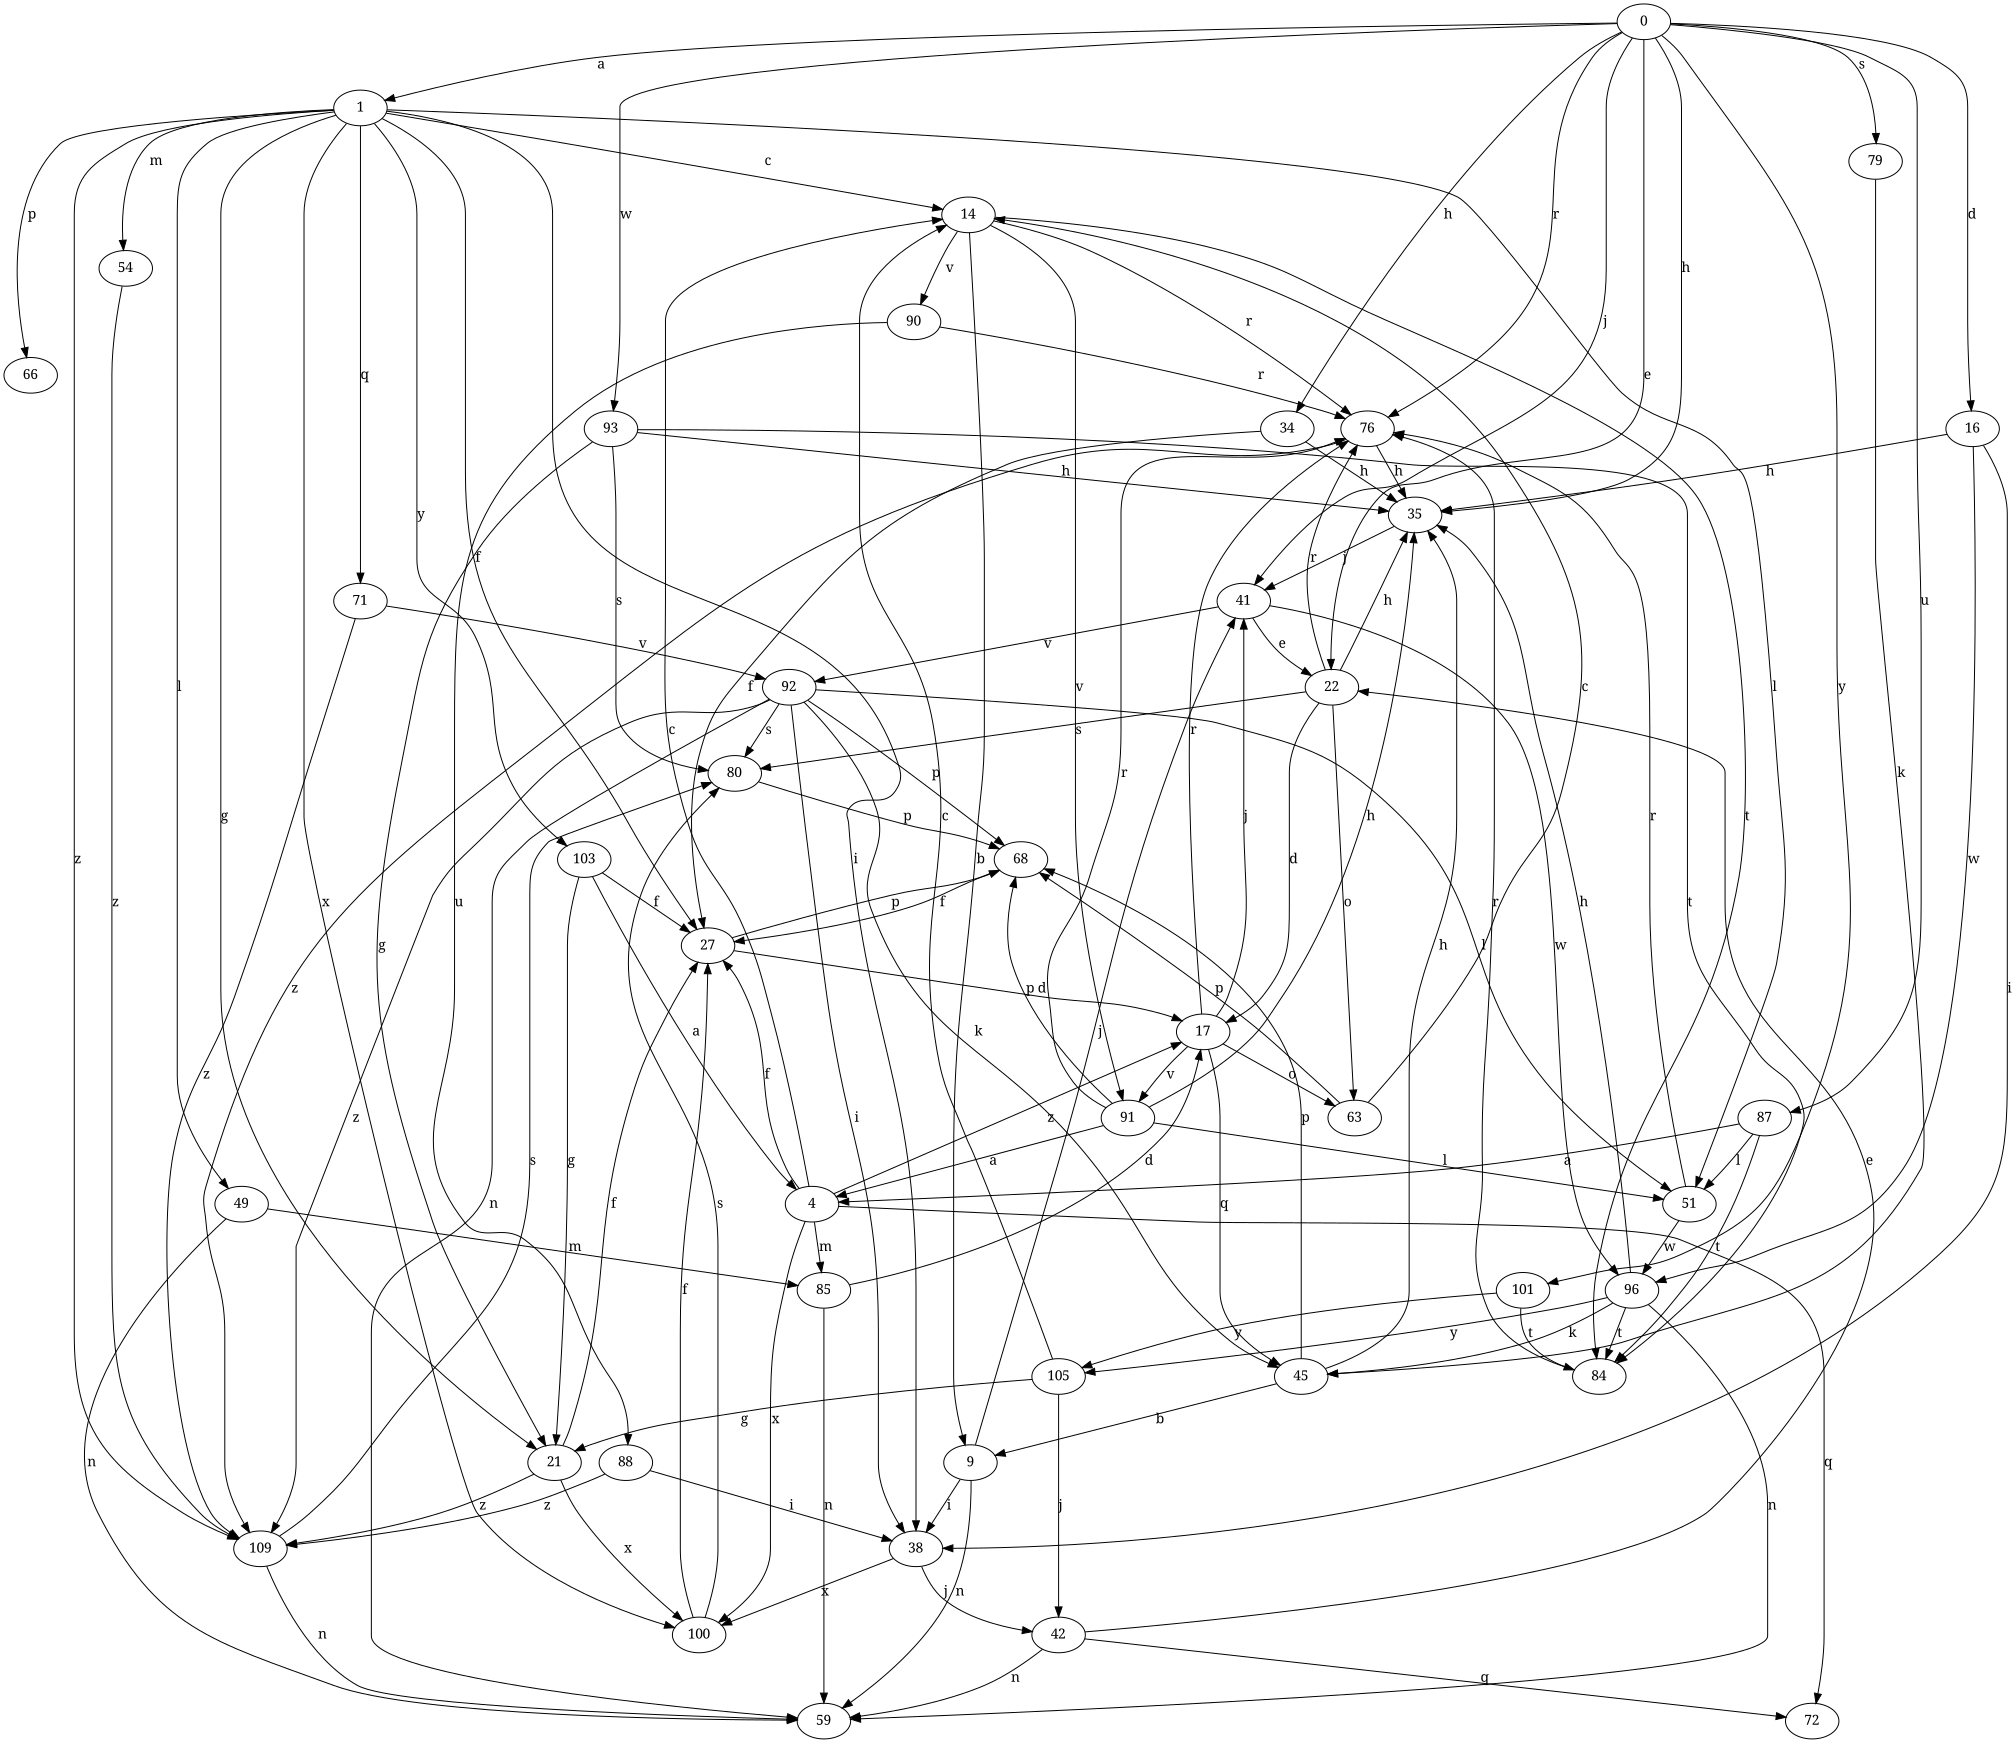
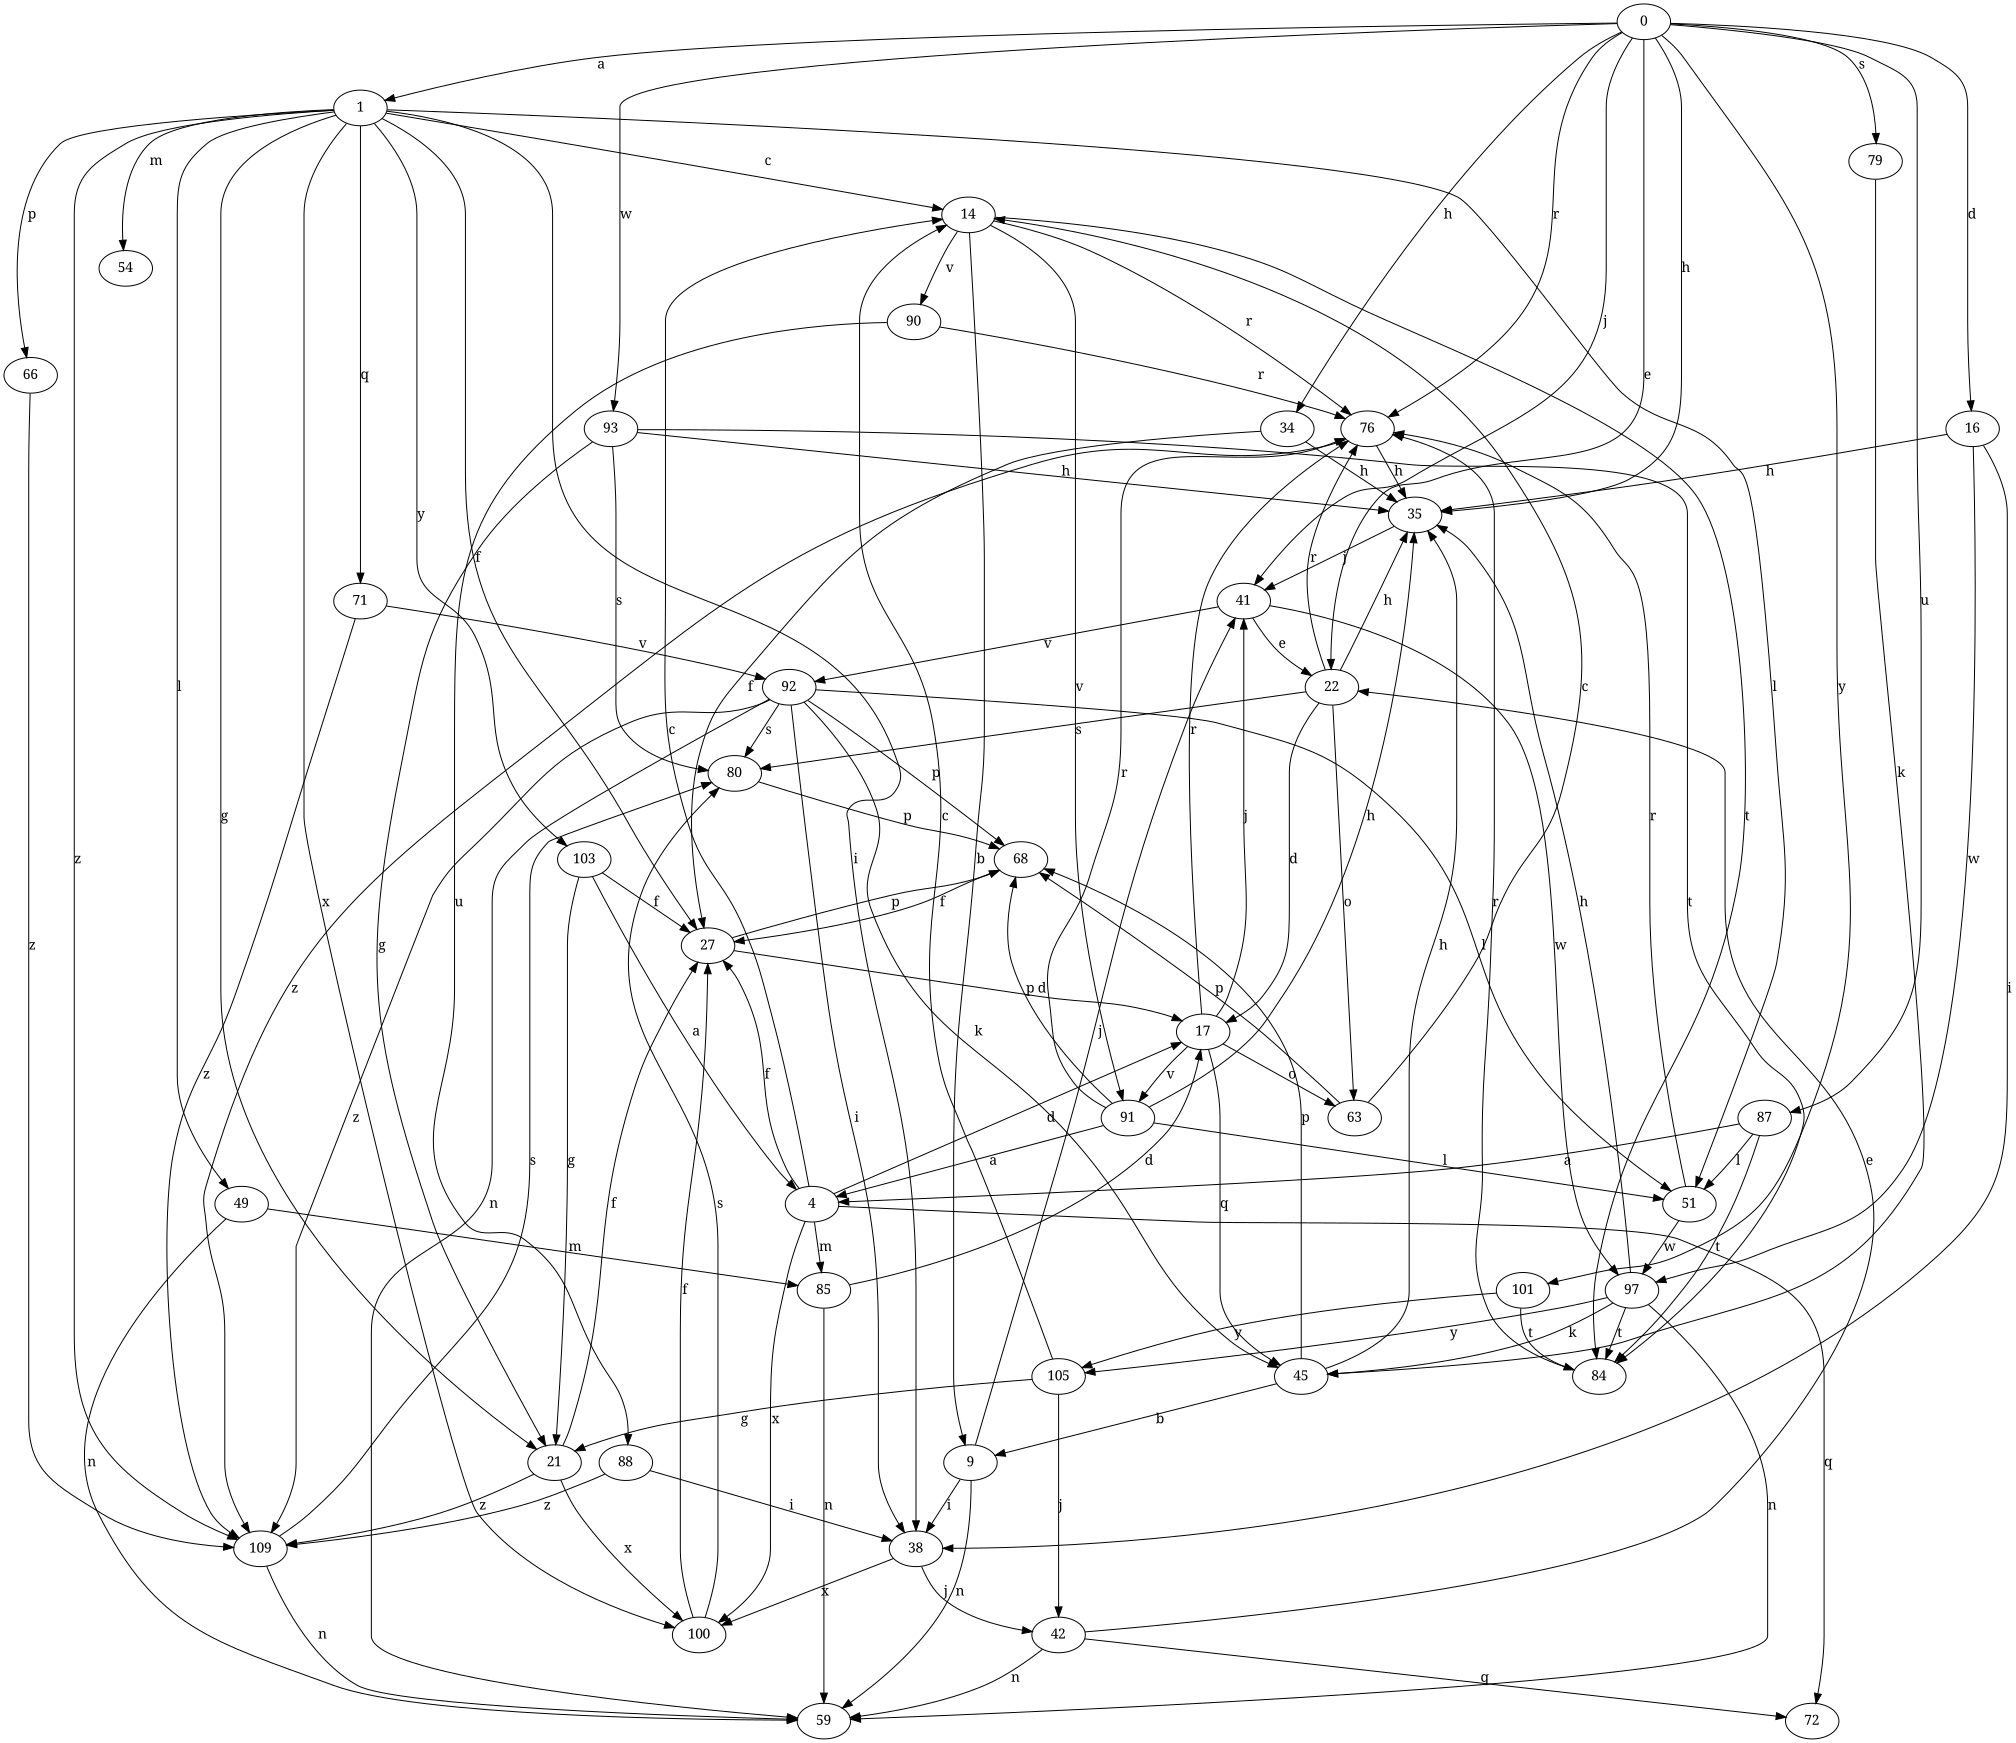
edge "54" -> "109": now "66" -> "109"
edge "4" -> "17": label "z" -> "d"
node "96": label "96" -> "97"
